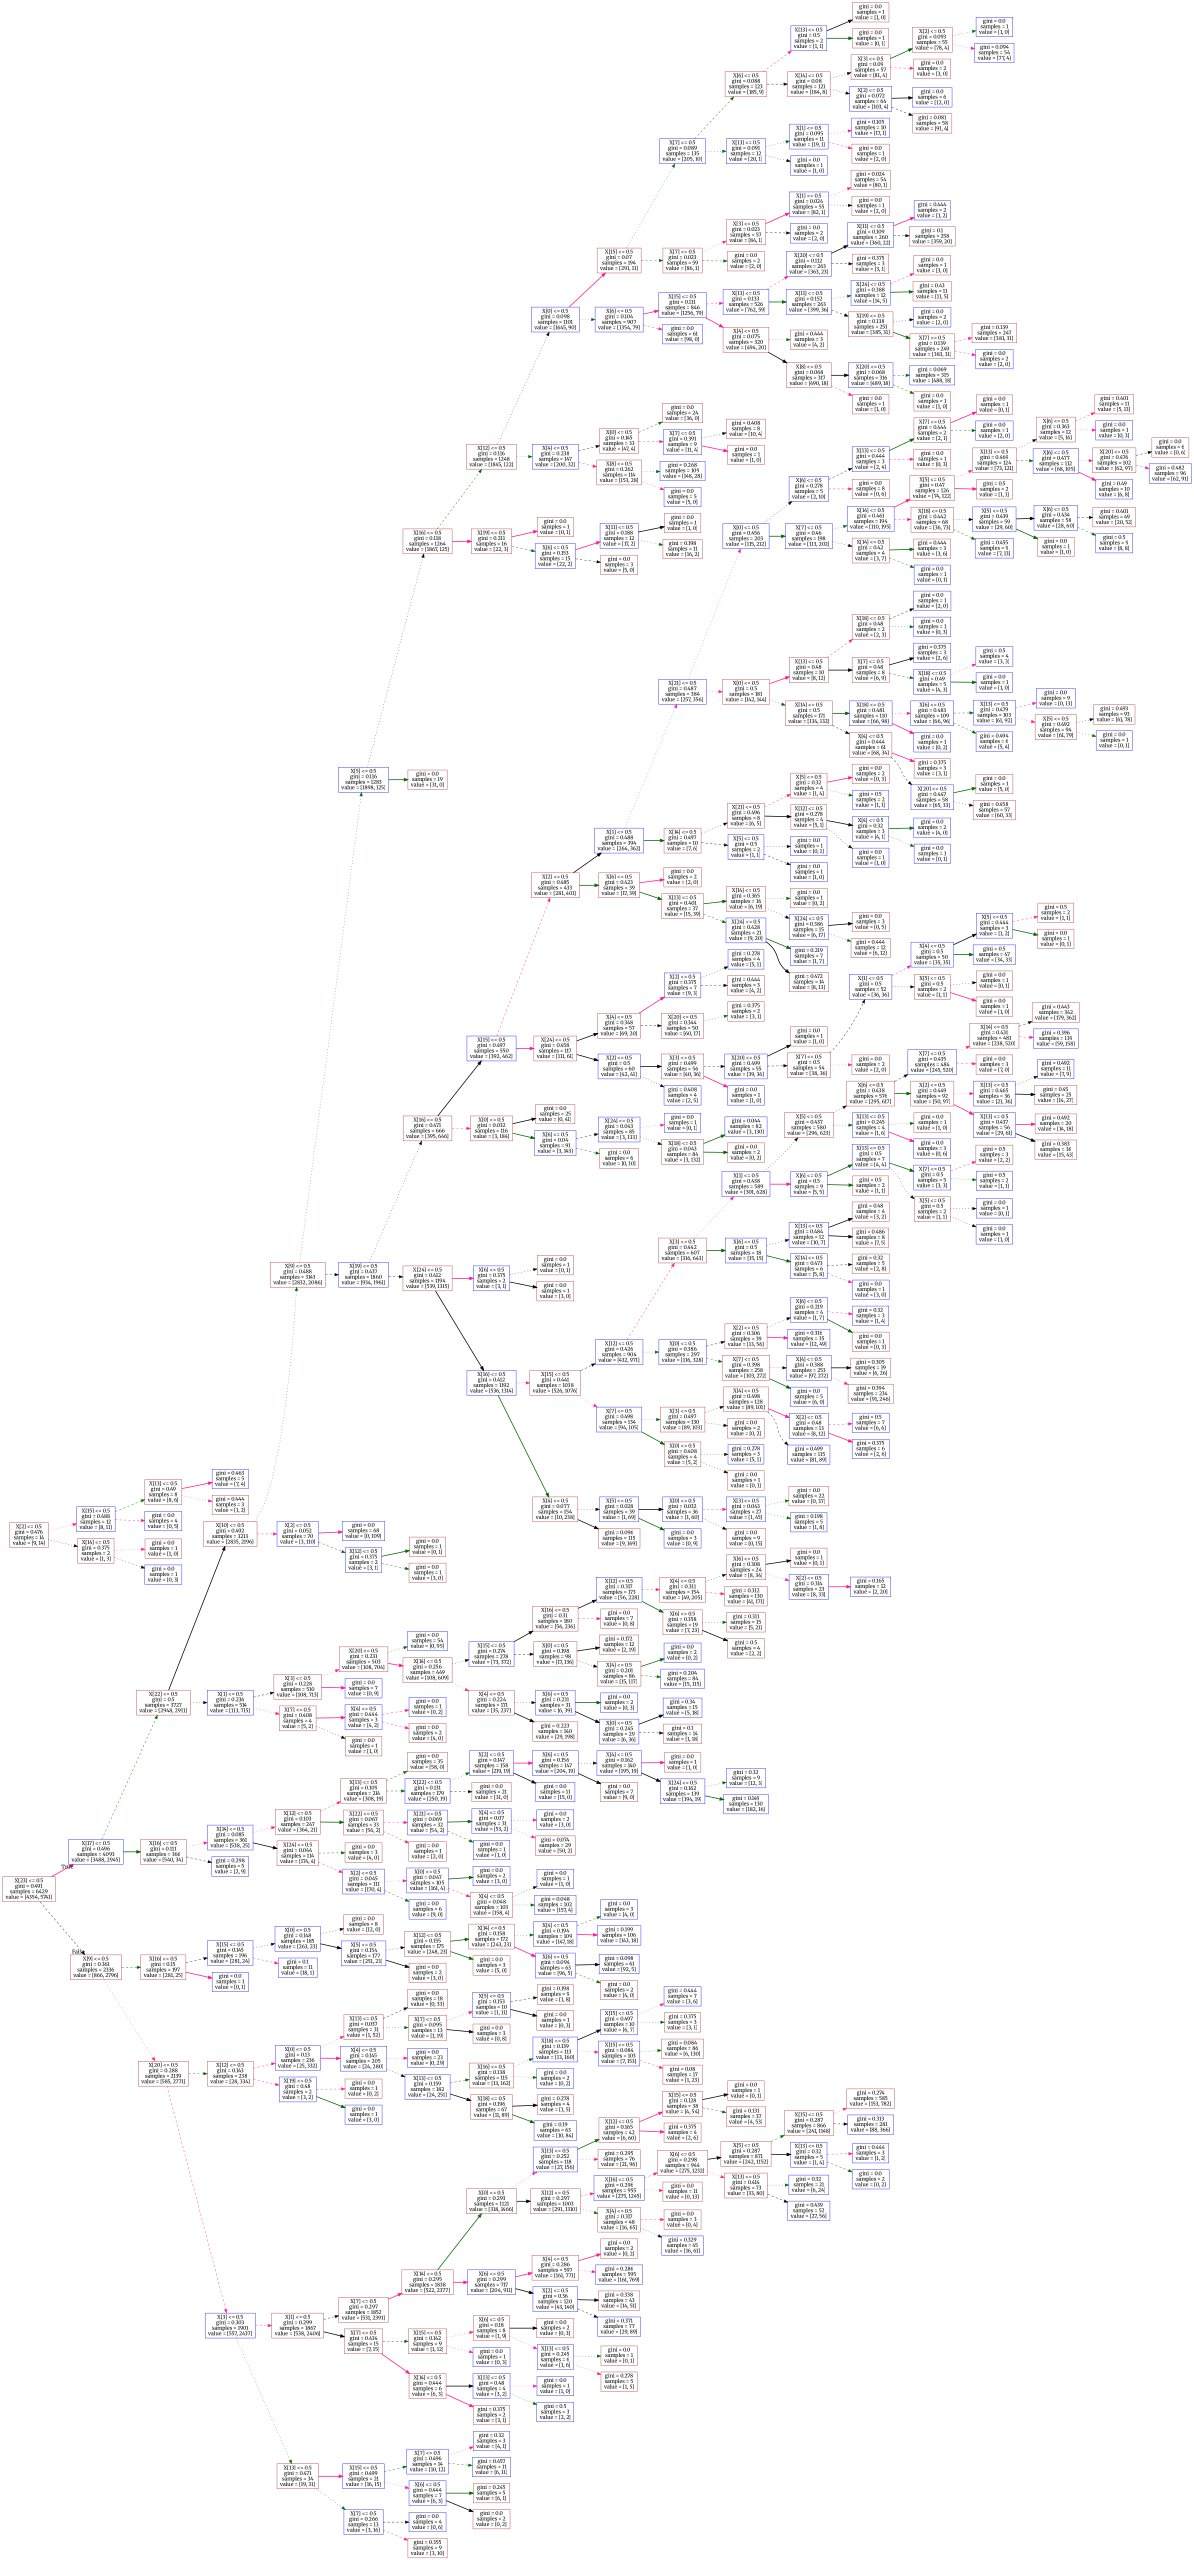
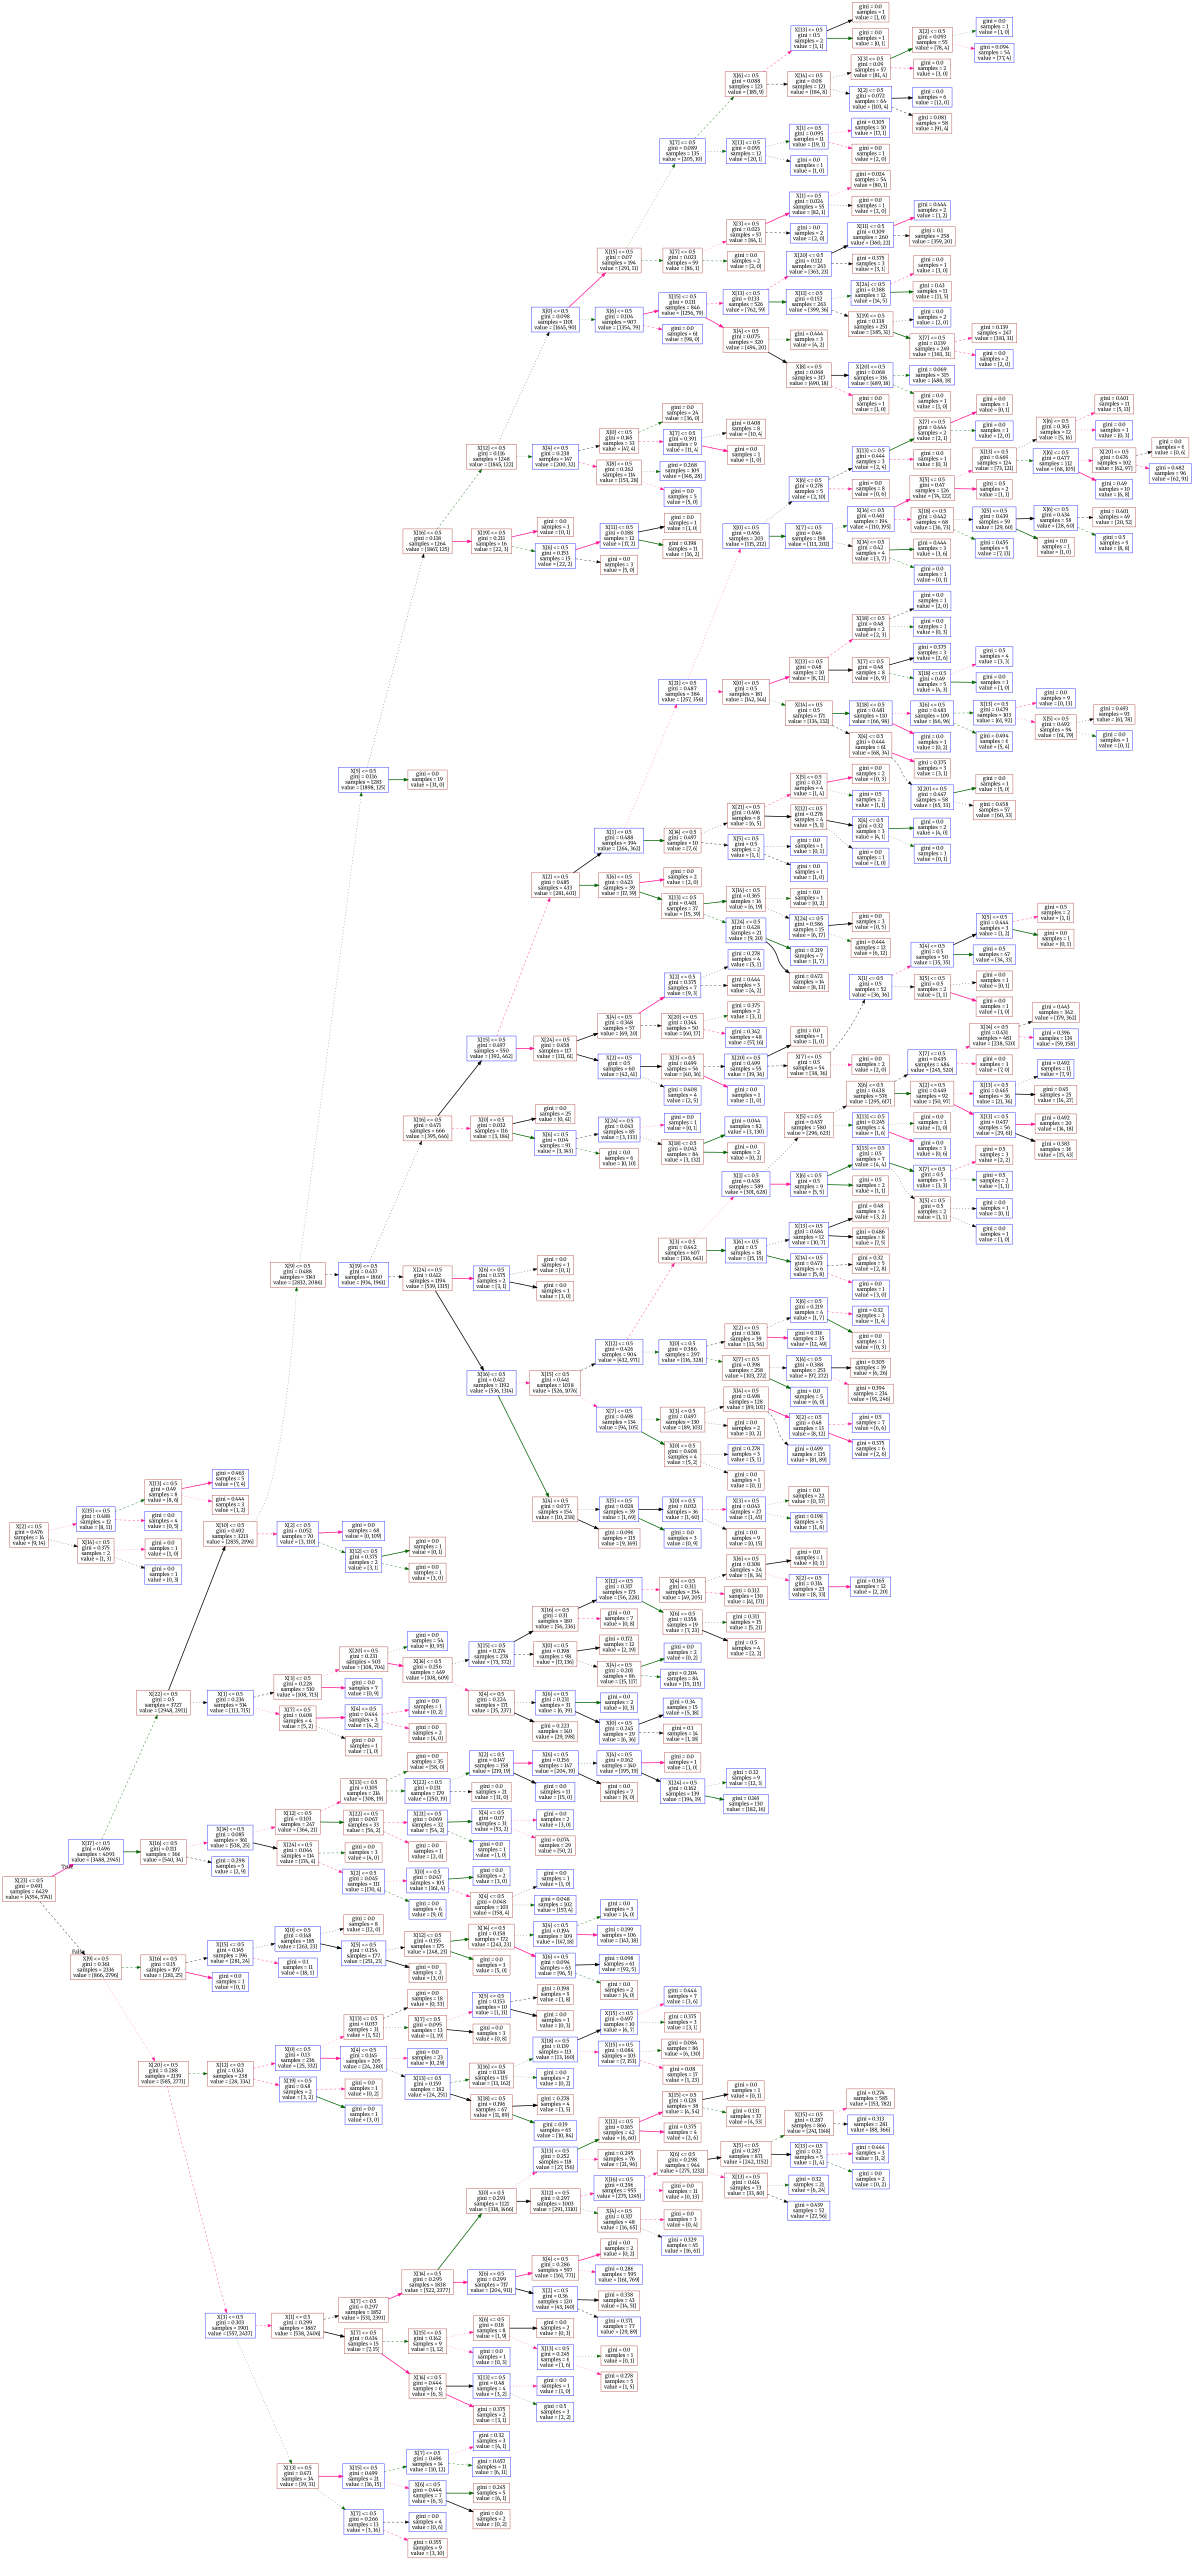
edge "X[11] <= 0.5 gini = 0.188 samples = 12 value = [17, 2]" -> "gini = 0.198 samples = 11 value = [16, 2]": style dotted -> bold
node "gini = 0.342 samples = 48 value = [57, 16]": added
